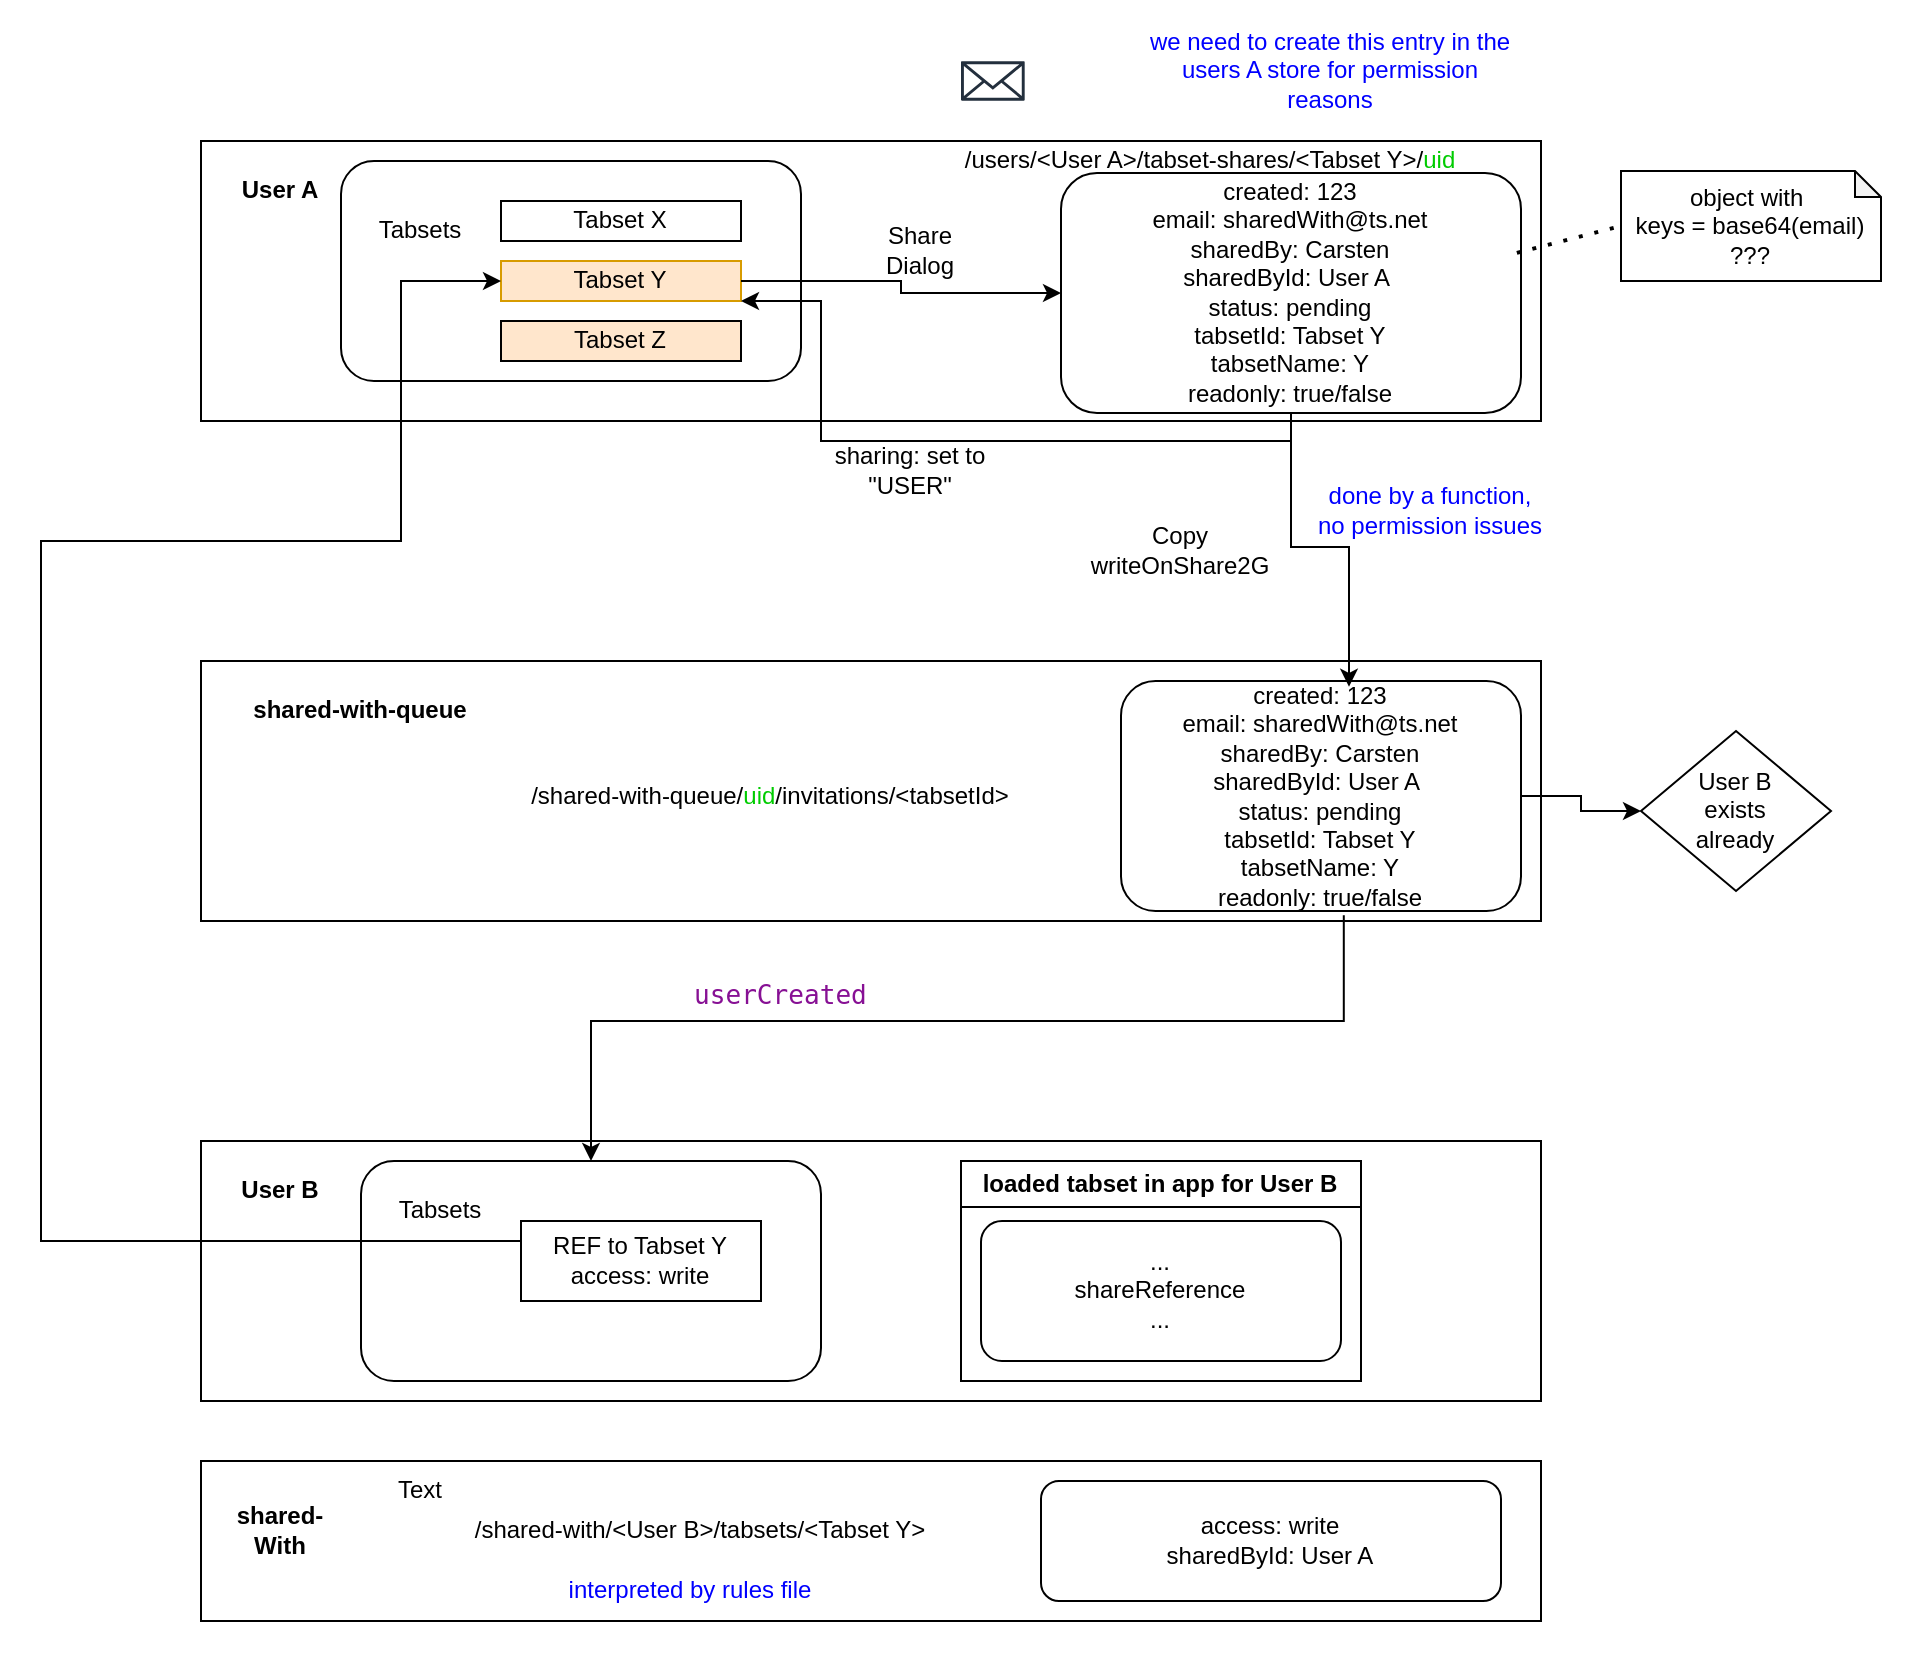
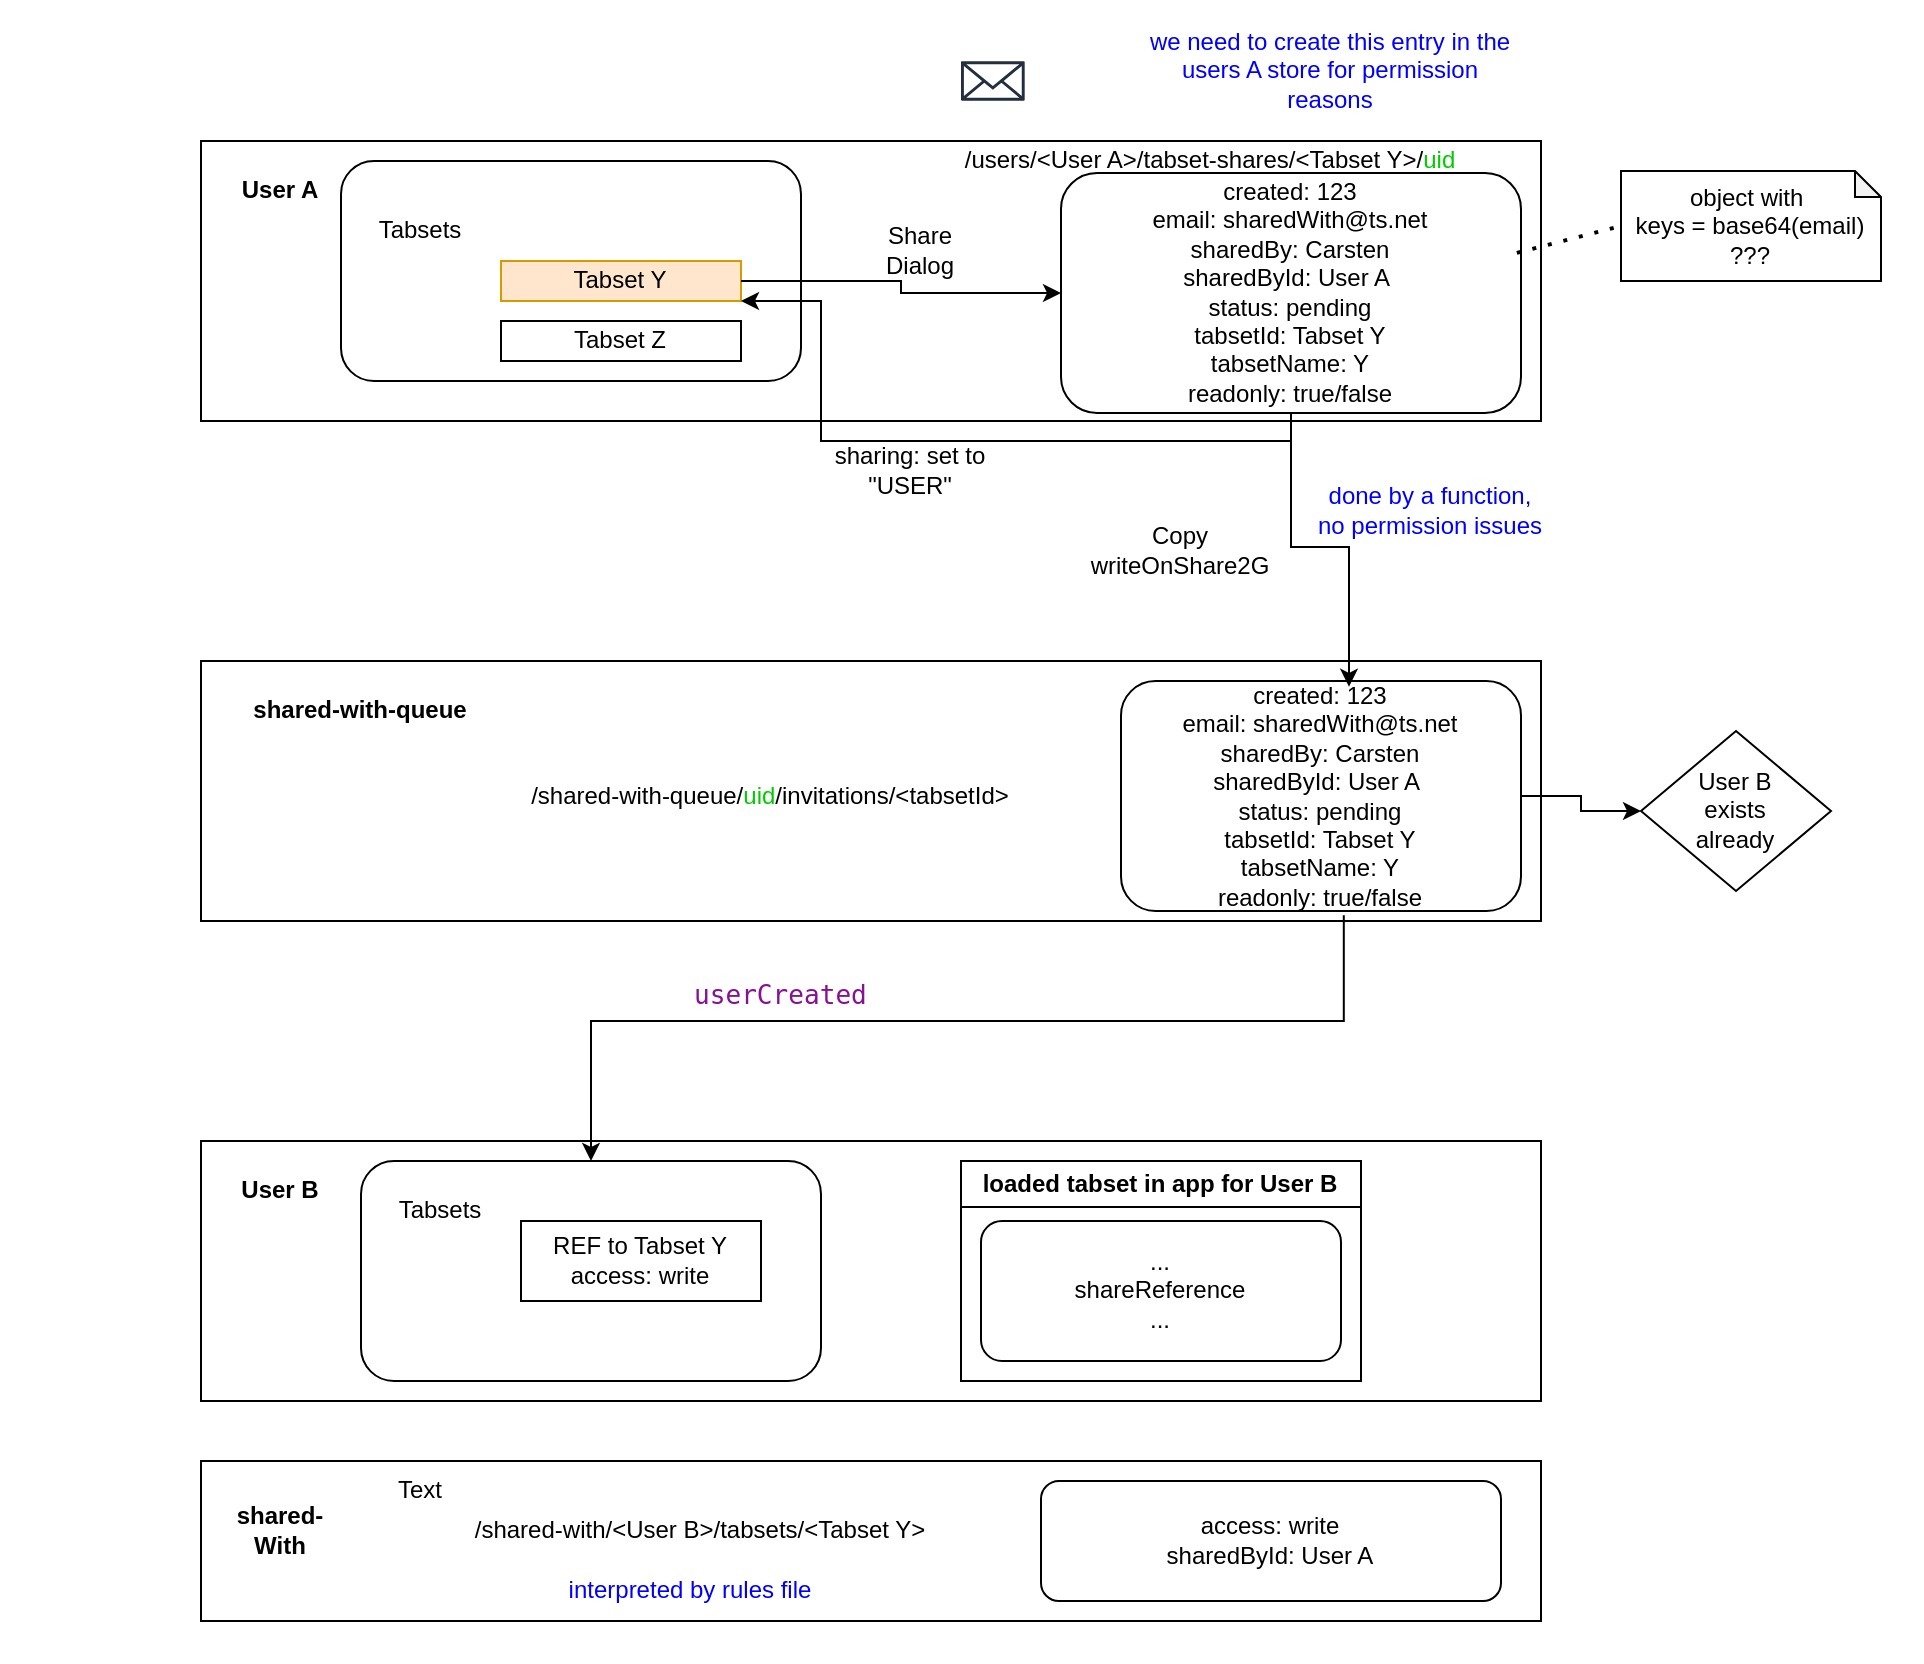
node "Tabset X": removed
node "Tabset Z": fillcolor #ffe6cc -> #ffffff
edge "REF to Tabset Y access: write" -> "Tabset Y": removed
